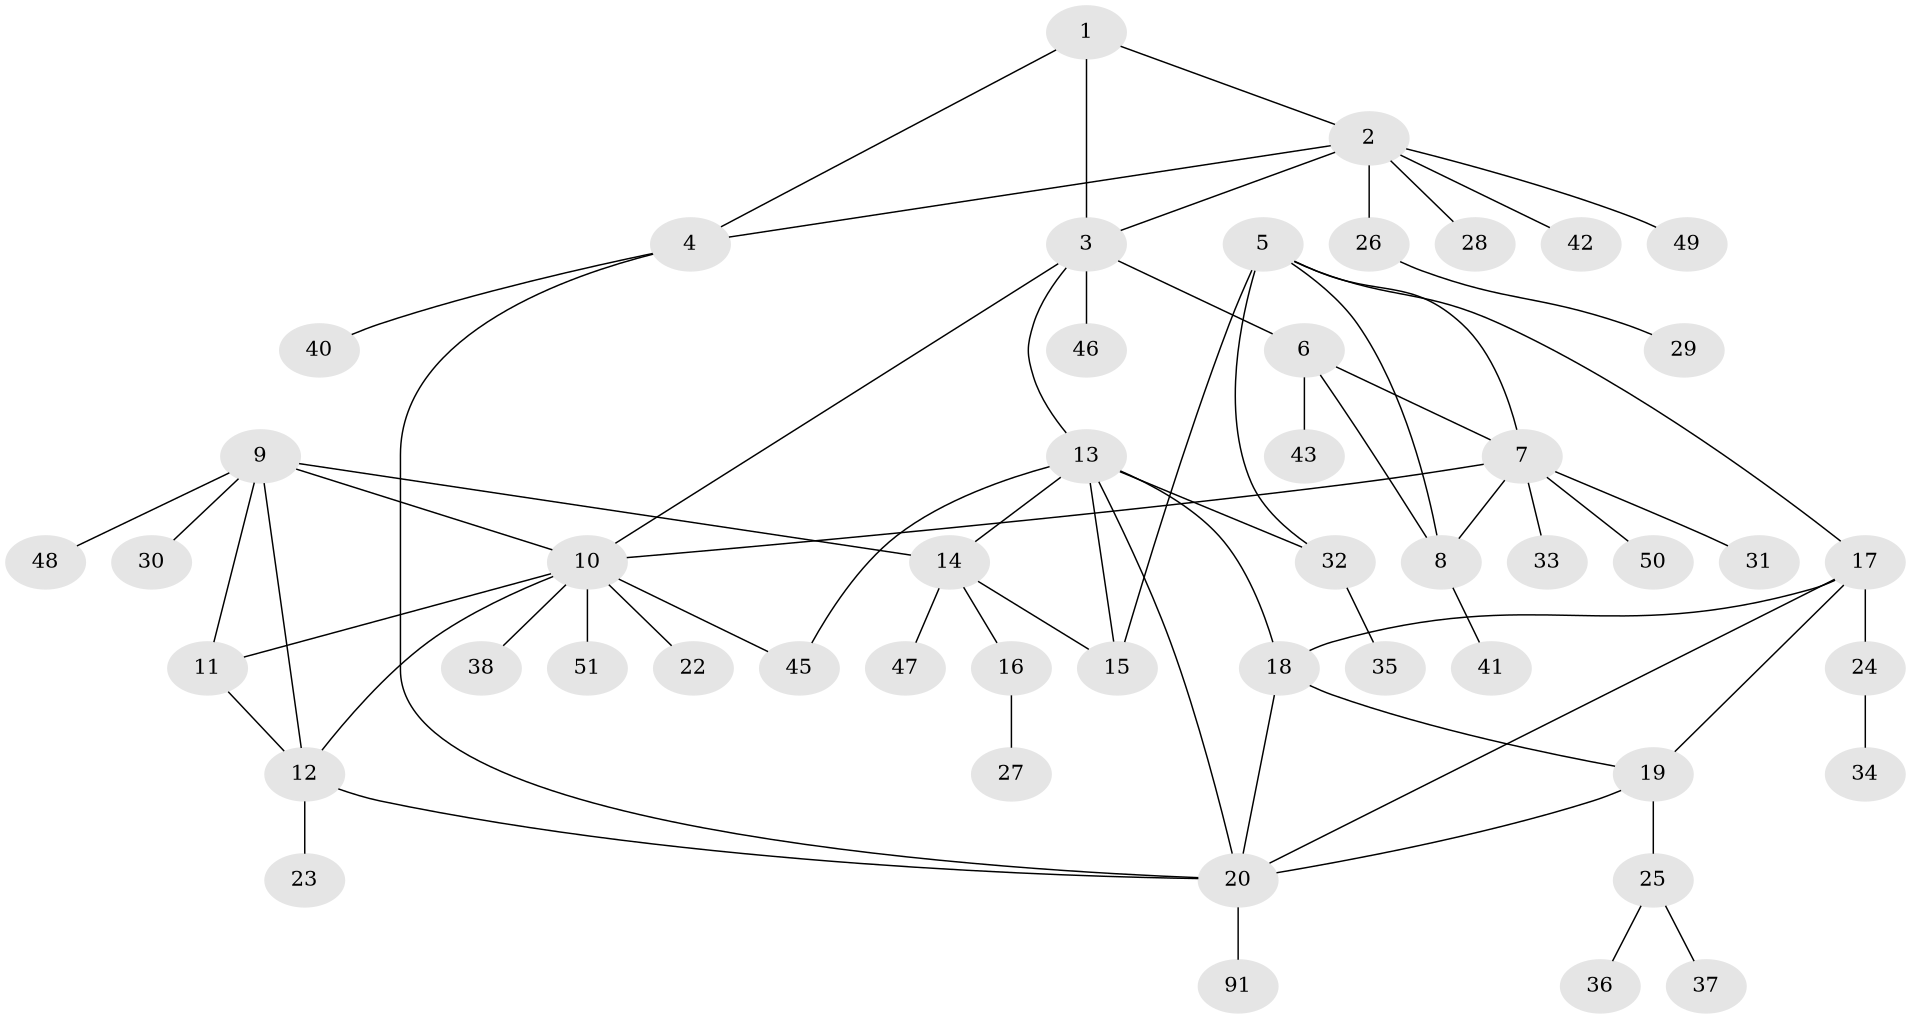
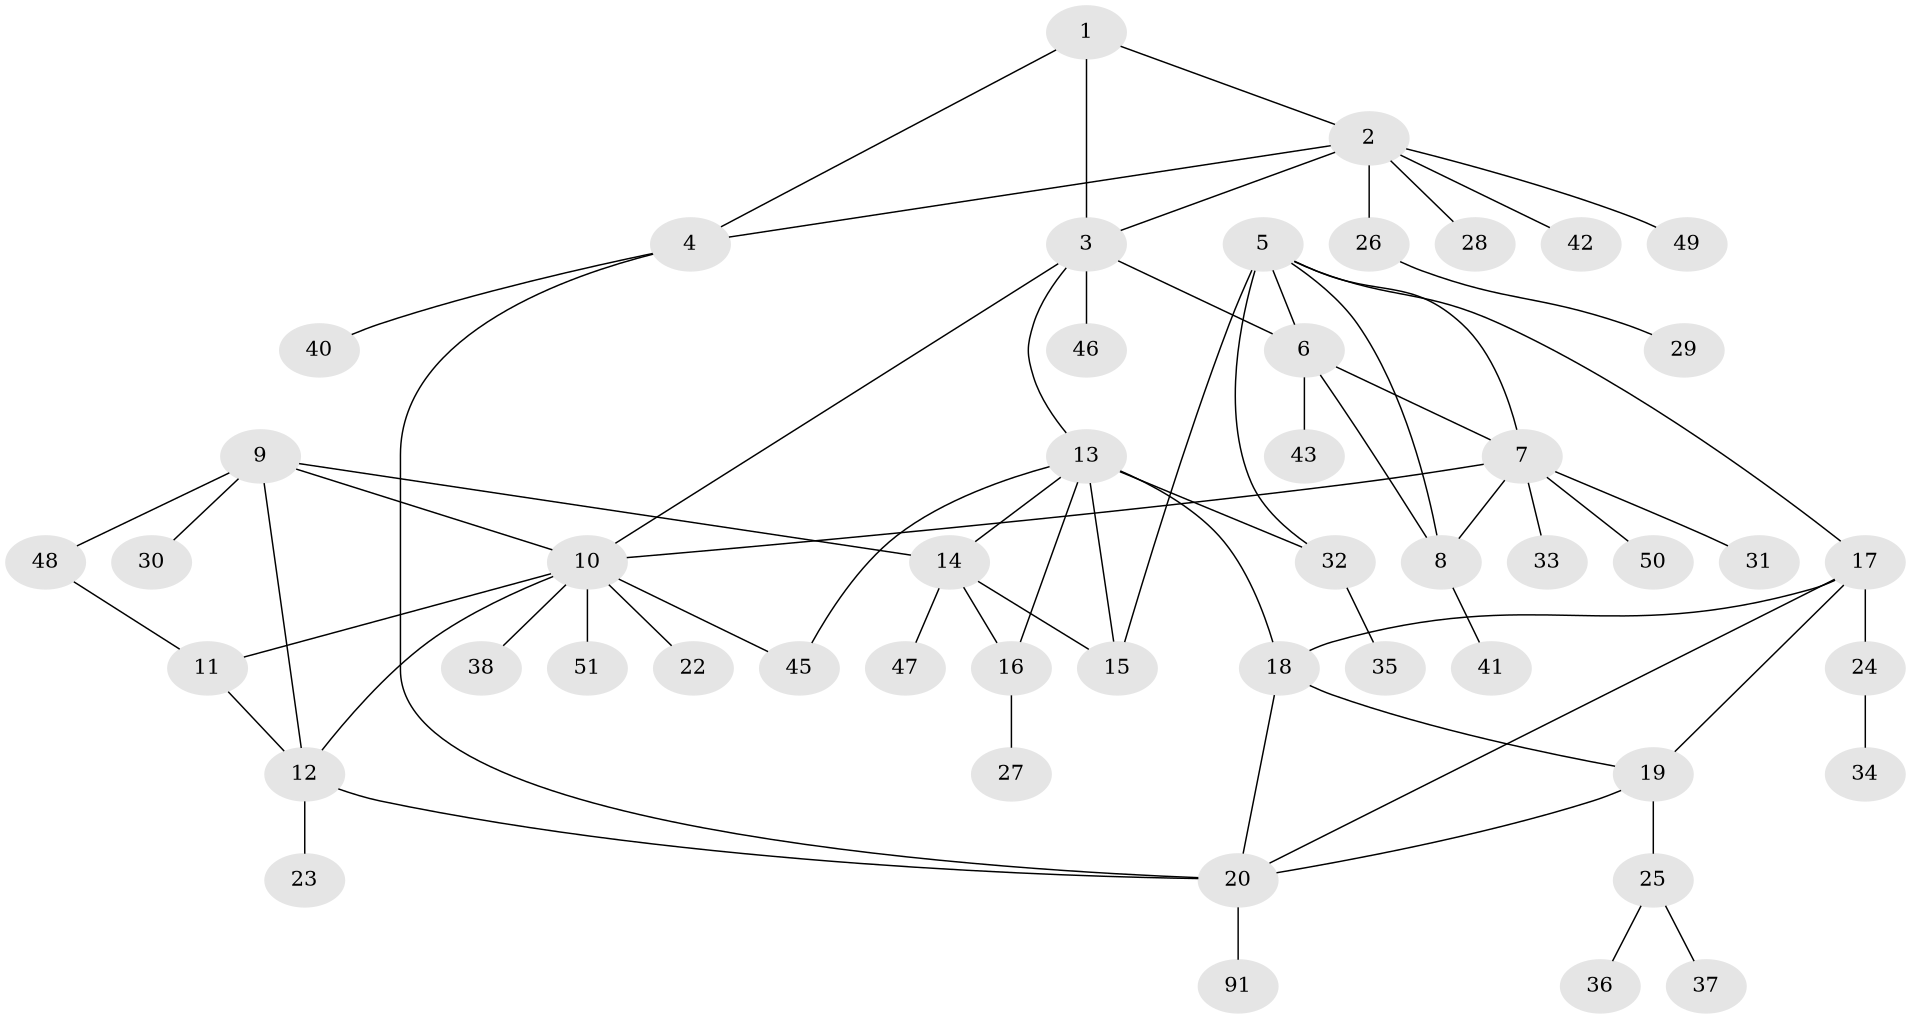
edge "5" -- "6": added
edge "9" -- "11": now "48" -- "11"
edge "13" -- "20": now "13" -- "16"
